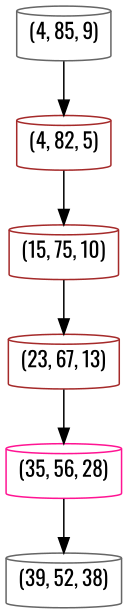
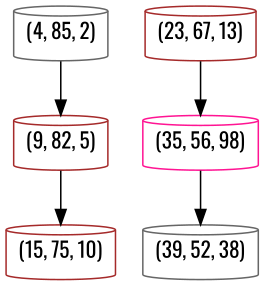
node "(4, 85, 9)": label "(4, 85, 9)" -> "(4, 85, 2)"
node "(4, 82, 5)": label "(4, 82, 5)" -> "(9, 82, 5)"
edge "(15, 75, 10)" -> "(23, 67, 13)": removed
node "(35, 56, 28)": label "(35, 56, 28)" -> "(35, 56, 98)"
